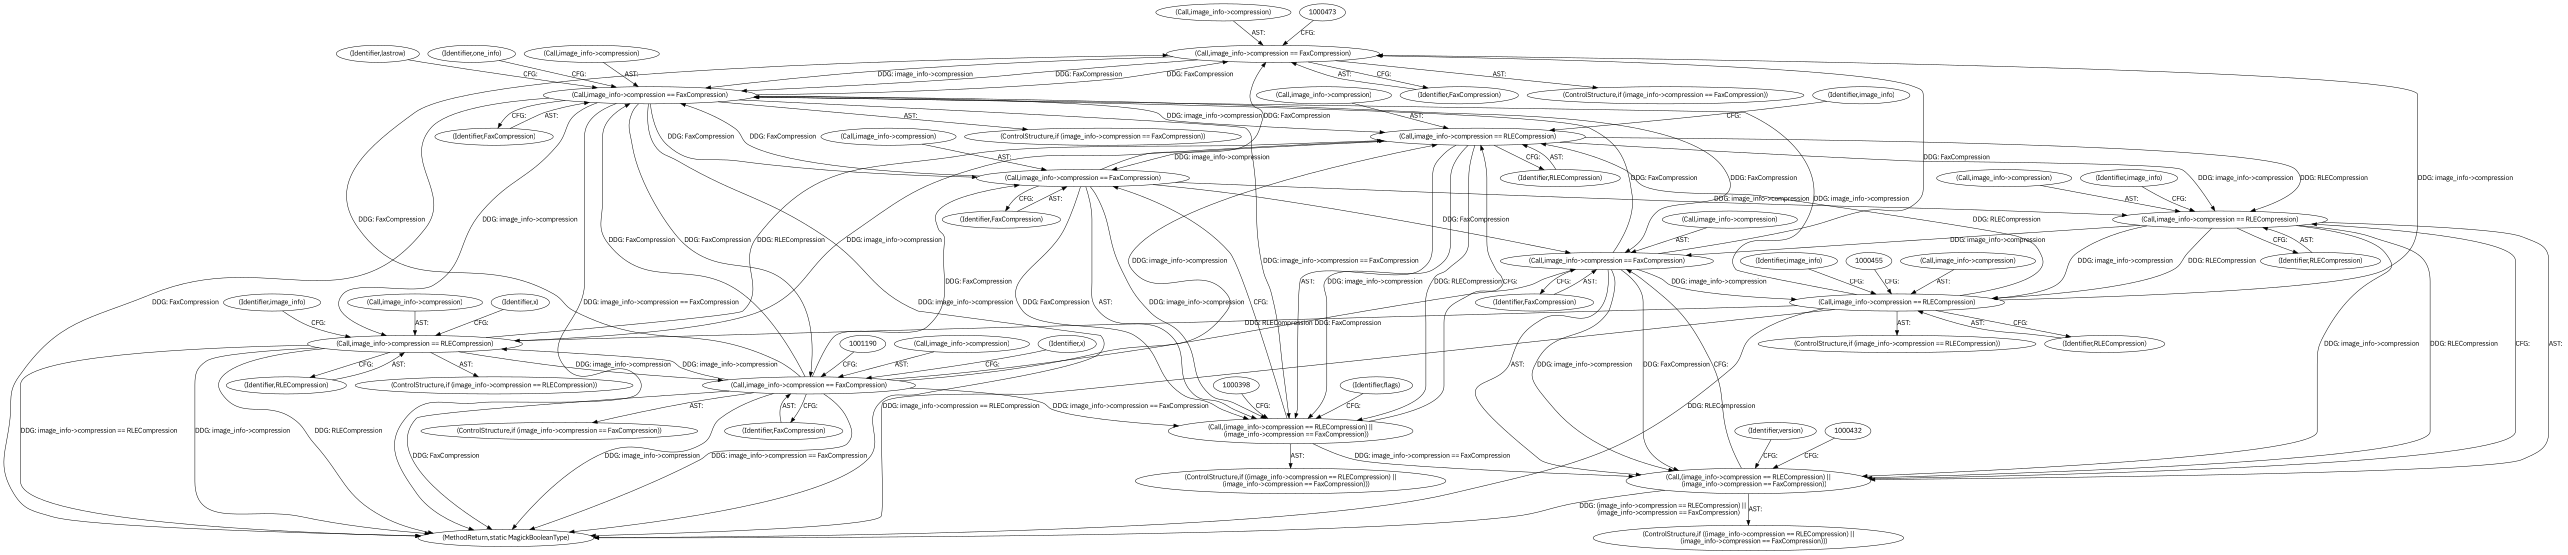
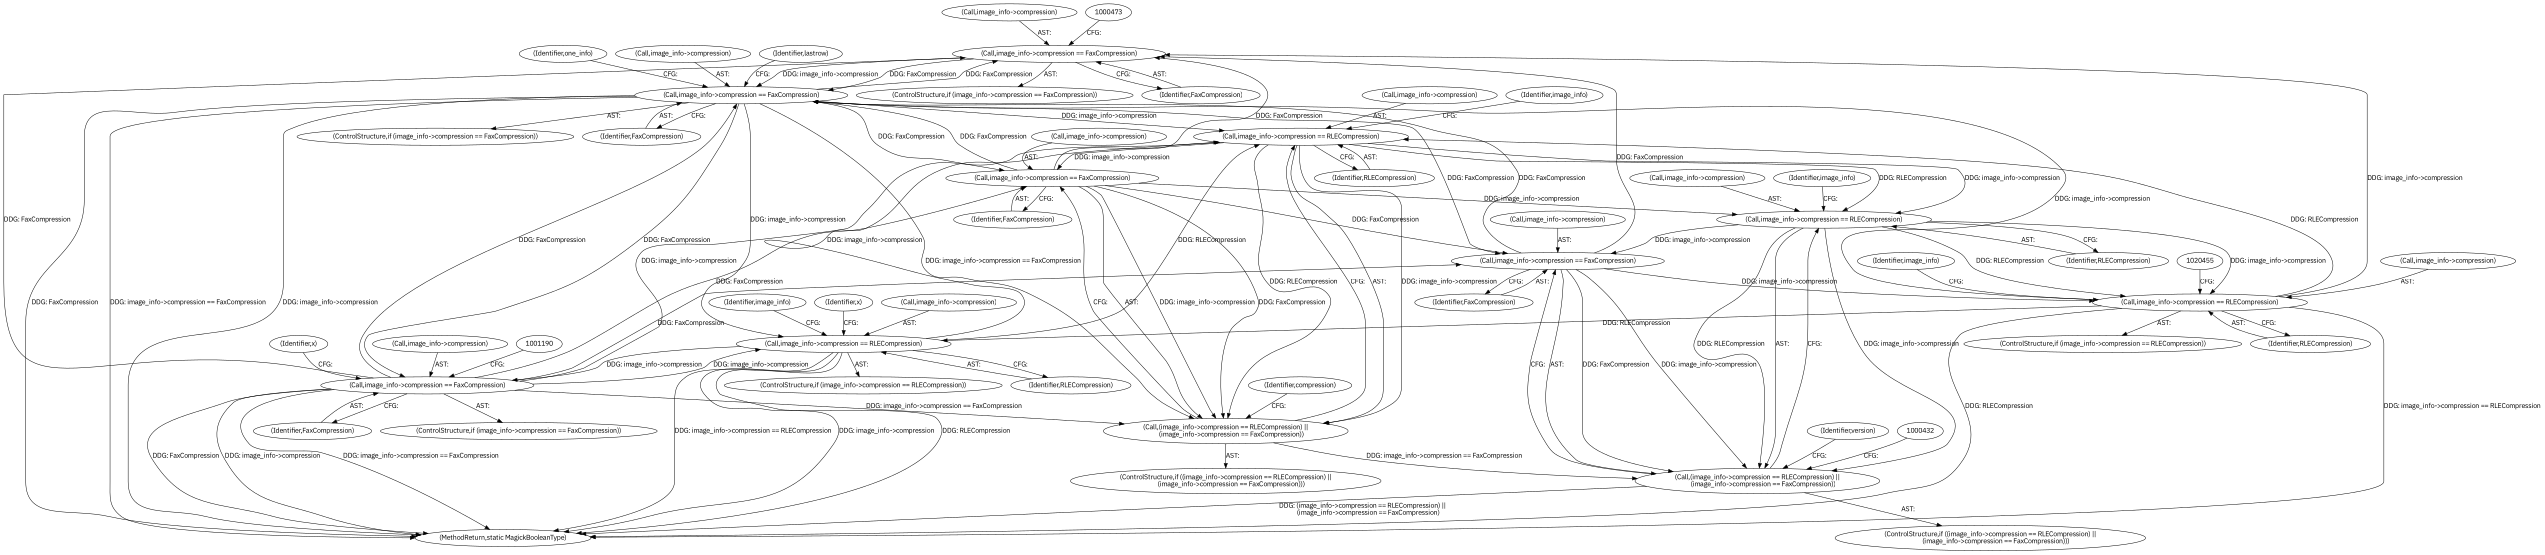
node "1000455": label "1000455" -> "1020455"
node "1000398": removed
node "(Identifier,flags)": label "(Identifier,flags)" -> "(Identifier,compression)"
